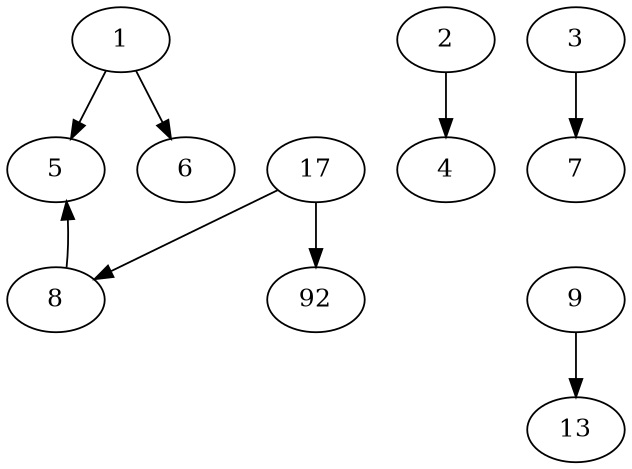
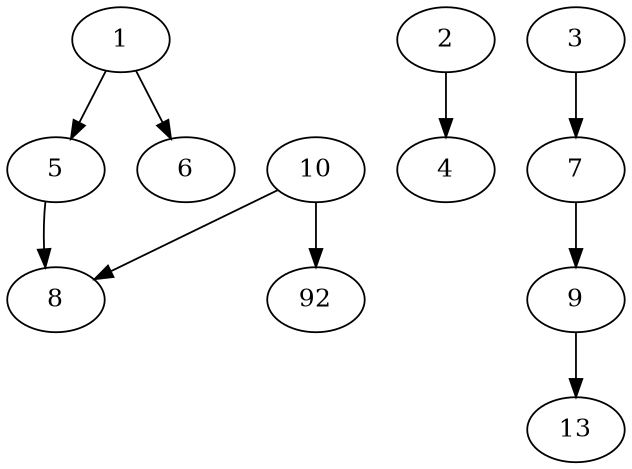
node "17": label "17" -> "10"
edge "7" -> "9": added
edge "8" -> "5": reversed
